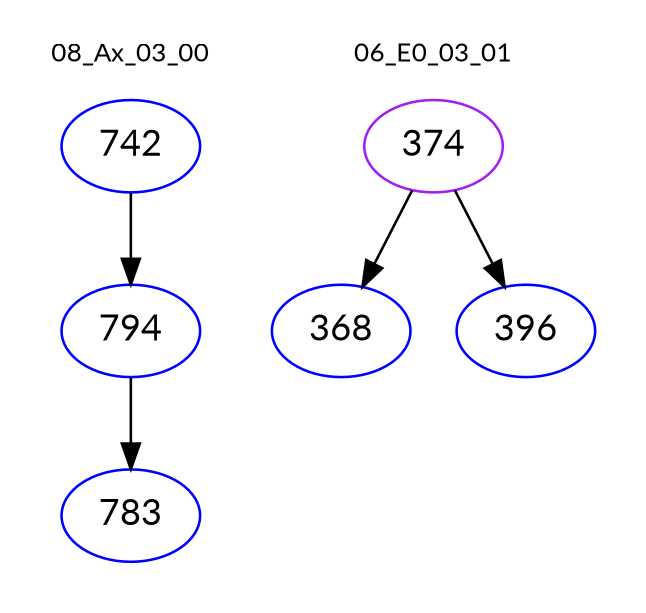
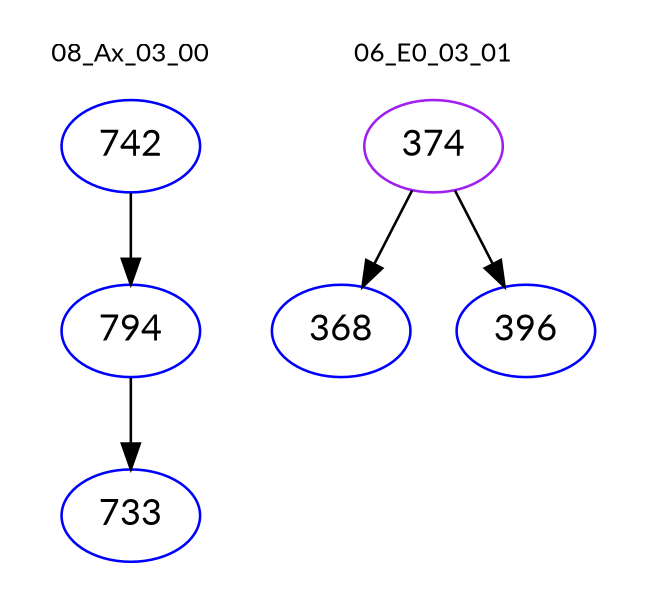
node "783": label "783" -> "733"
